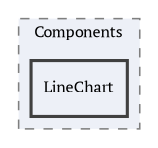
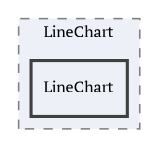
cluster "Components": label "Components" -> "LineChart"
